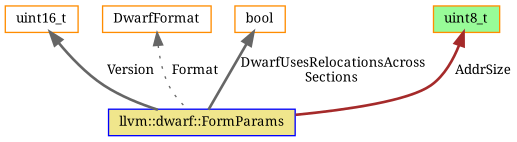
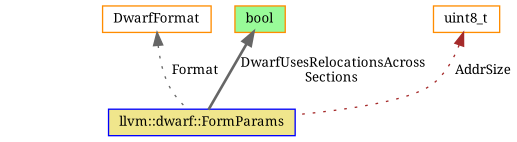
node "uint16_t": removed
node "bool": fillcolor white -> palegreen
node "uint8_t": fillcolor palegreen -> white
edge "llvm::dwarf::FormParams" -> "uint8_t": style bold -> dotted
